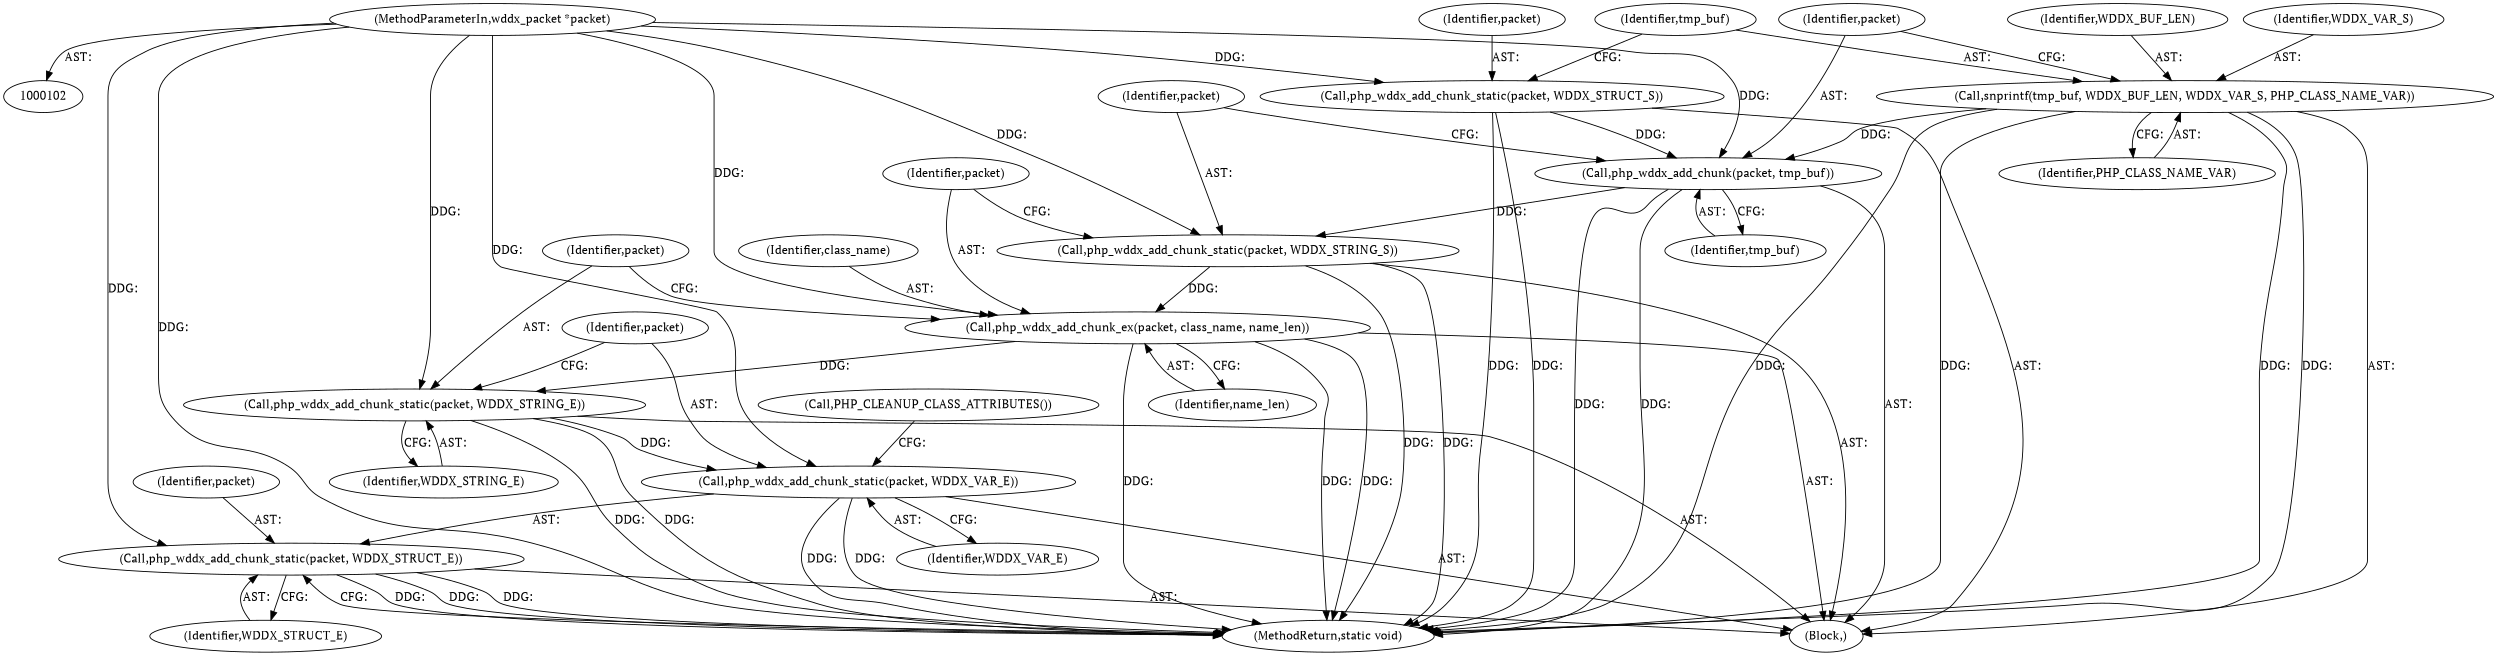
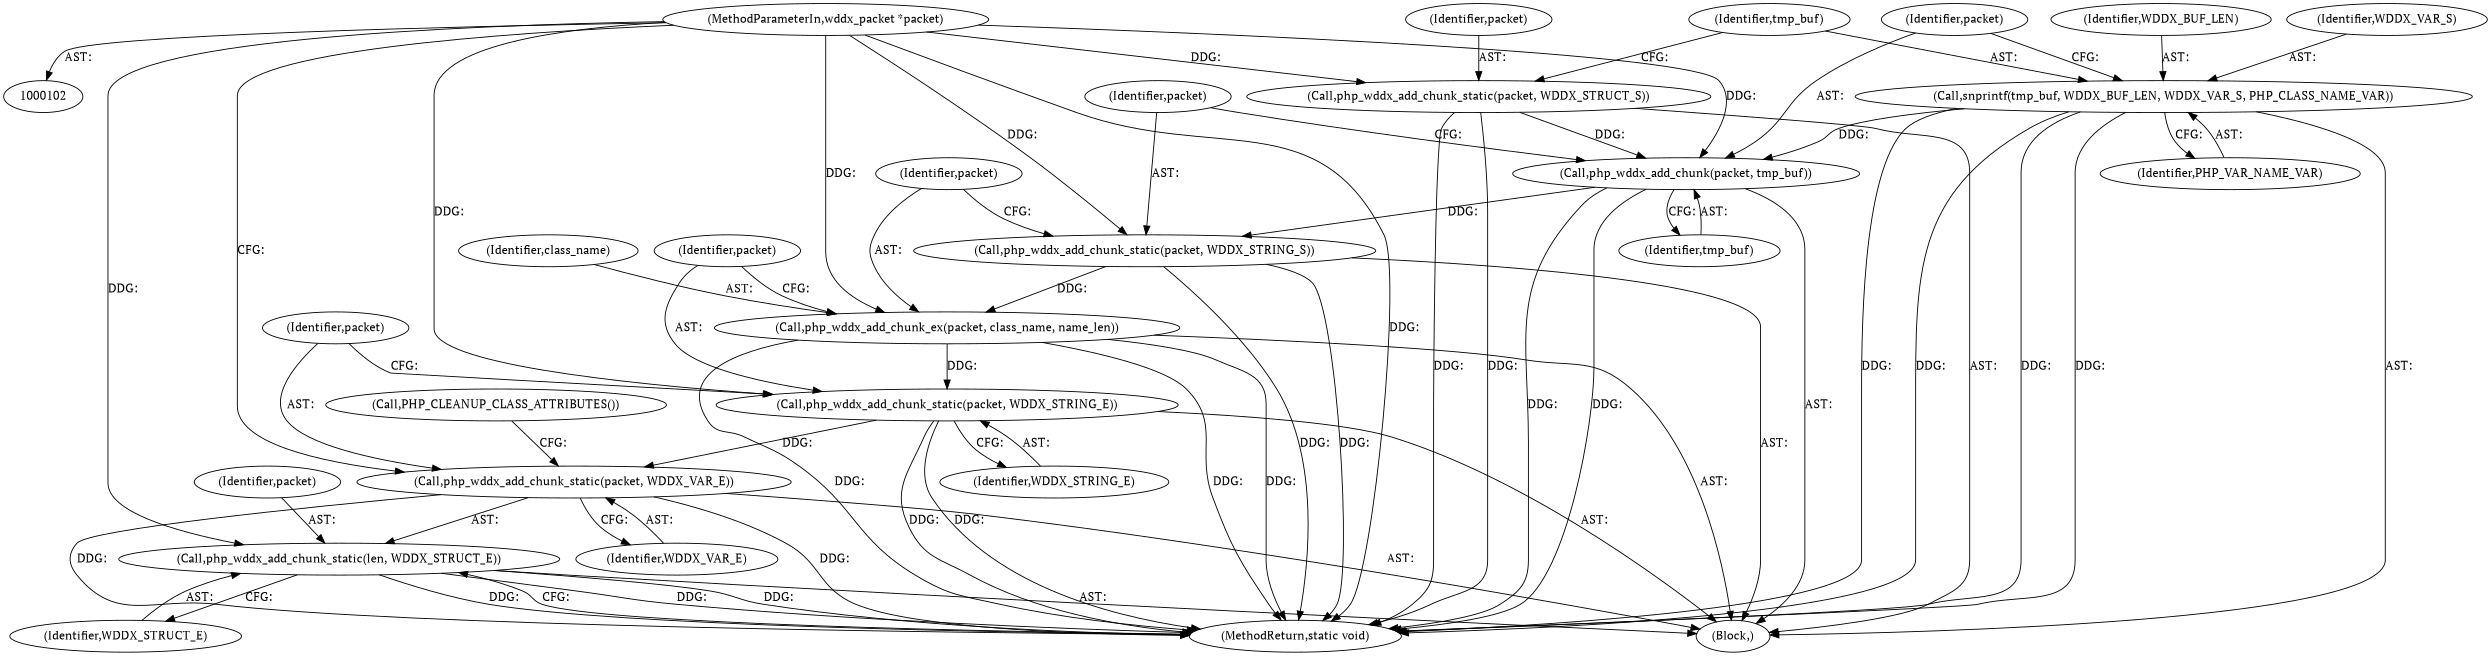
node "(Identifier,PHP_CLASS_NAME_VAR)": label "(Identifier,PHP_CLASS_NAME_VAR)" -> "(Identifier,PHP_VAR_NAME_VAR)"
edge "(MethodParameterIn,wddx_packet *packet)" -> "(Call,php_wddx_add_chunk_static(packet, WDDX_VAR_E))": label "DDG: " -> "CFG: "
node "(Identifier,name_len)": removed
node "(Call,php_wddx_add_chunk_static(packet, WDDX_STRUCT_E))": label "(Call,php_wddx_add_chunk_static(packet, WDDX_STRUCT_E))" -> "(Call,php_wddx_add_chunk_static(len, WDDX_STRUCT_E))"
